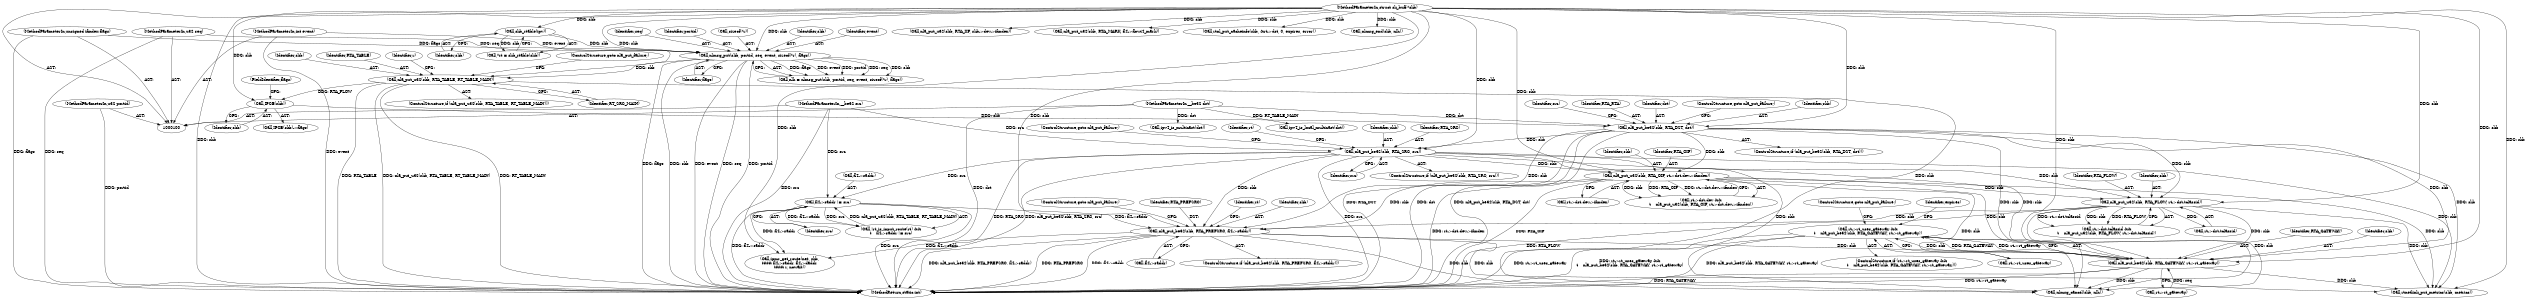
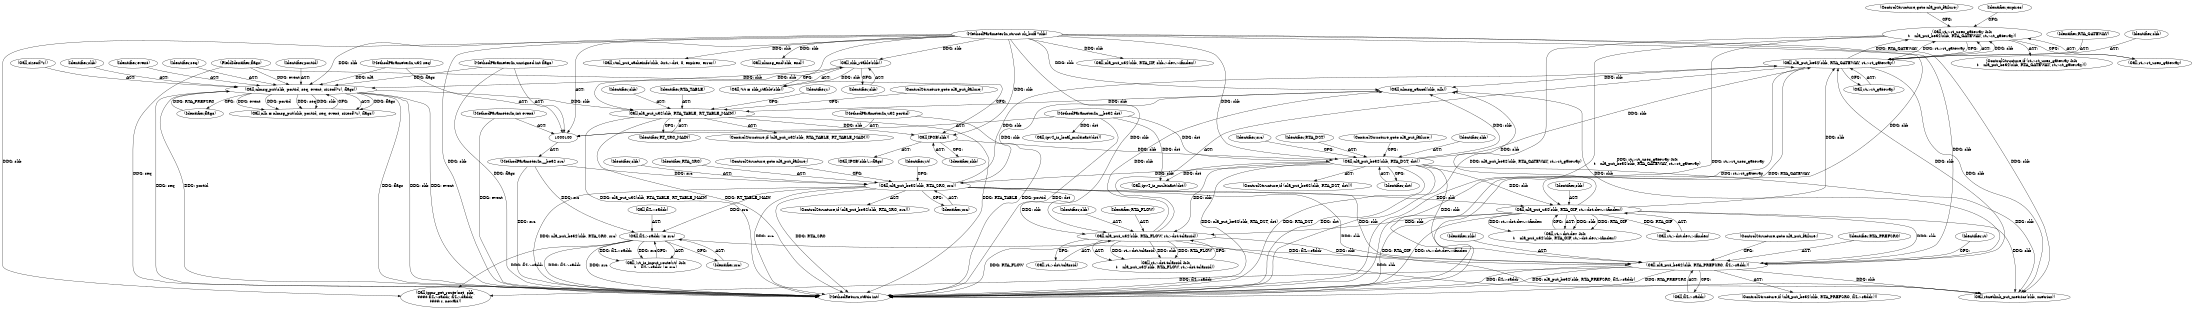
edge "(MethodParameterIn,struct sk_buff *skb)" -> "(Call,nla_put_be32(skb, RTA_GATEWAY, rt->rt_gateway))": removed, label "DDG: skb"
node "(MethodParameterIn,unsigned ifindex flags)": label "(MethodParameterIn,unsigned ifindex flags)" -> "(MethodParameterIn,unsigned int flags)"
node "(Call,skb_rtable(ipv))": label "(Call,skb_rtable(ipv))" -> "(Call,skb_rtable(skb))"
node "(Call,nla_put_u32(skb, RTA_MARK, fl4->flowi4_mark))": removed
node "(Call,nlmsg_end(skb, nlh))": label "(Call,nlmsg_end(skb, nlh))" -> "(Call,nlmsg_end(skb, end))"
edge "(MethodParameterIn,int event)" -> "(Call,nlmsg_put(skb, portid, seq, event, sizeof(*r), flags))": now "(FieldIdentifier,flags)" -> "(Call,nlmsg_put(skb, portid, seq, event, sizeof(*r), flags))"
edge "(MethodParameterIn,u32 seq)" -> "(Call,nlmsg_put(skb, portid, seq, event, sizeof(*r), flags))": label "DDG: seq" -> "DDG: nla"
edge "(Identifier,flags)" -> "(Call,nlmsg_put(skb, portid, seq, event, sizeof(*r), flags))": label "AST: " -> "DDG: RTA_PREFSRC"
edge "(MethodParameterIn,struct sk_buff *skb)" -> "(Call,nla_put_be32(skb, RTA_SRC, src))": removed, label "DDG: skb"
edge "(Call,nla_put_u32(skb, RTA_TABLE, RT_TABLE_MAIN))" -> "(Call,IPCB(skb))": label "DDG: RTA_FLOW" -> "DDG: skb"
edge "(Call,nla_put_u32(skb, RTA_TABLE, RT_TABLE_MAIN))" -> "(Call,nlmsg_cancel(skb, nlh))": reversed
node "(Identifier,RTA_RTA)": label "(Identifier,RTA_RTA)" -> "(Identifier,RTA_DST)"
edge "(MethodParameterIn,__be32 src)" -> "1000100": reversed
edge "(MethodParameterIn,__be32 dst)" -> "(Call,ipv4_is_local_multicast(dst))": label "DDG: RT_TABLE_MAIN" -> "DDG: dst"
node "(Identifier,RTA_OIF)": removed
edge "(Call,nla_put_be32(skb, RTA_DST, dst))" -> "(Call,ipv4_is_multicast(dst))": added, label "DDG: dst"
edge "(Call,nla_put_be32(skb, RTA_DST, dst))" -> "(Identifier,dst)": added, label "CFG:"
edge "(Call,nla_put_u32(skb, RTA_OIF, rt->dst.dev->ifindex))" -> "(Call,rt->dst.dev->ifindex)": label "CFG: " -> "DDG: RTA_OIF"
edge "(Call,!rt_is_input_route(rt) && t    fl4->saddr != src)" -> "(Call,fl4->saddr != src)": label "DDG: nla_put_u32(skb, RTA_TABLE, RT_TABLE_MAIN)" -> "CFG: "
edge "(Identifier,RTA_PREFSRC)" -> "(Call,nla_put_be32(skb, RTA_PREFSRC, fl4->saddr))": label "DST: " -> "AST: "
edge "(Call,nla_put_u32(skb, RTA_FLOW, rt->dst.tclassid))" -> "(Call,rt->dst.tclassid)": label "DDG: " -> "CFG: "
edge "(Call,nla_put_u32(skb, RTA_FLOW, rt->dst.tclassid))" -> "(Call,nla_put_be32(skb, RTA_GATEWAY, rt->rt_gateway))": label "DDG: skb" -> "AST: "
edge "(Call,rt->rt_gateway)" -> "(Call,nla_put_be32(skb, RTA_GATEWAY, rt->rt_gateway))": label "DDG: seq" -> "AST: "
edge "(MethodParameterIn,u32 seq)" -> "(MethodReturn,static int)": now "(FieldIdentifier,flags)" -> "(MethodReturn,static int)"
